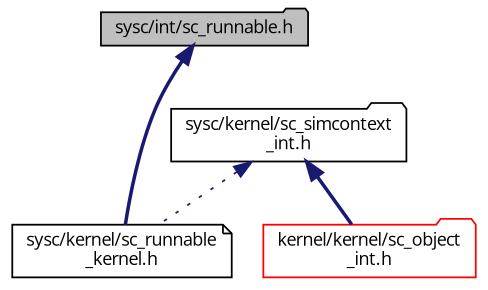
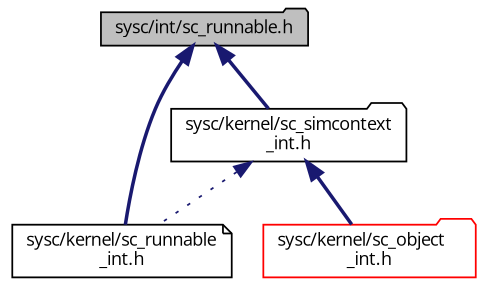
edge "sysc/kernel/sc_simcontext _int.h" -> "sysc/int/sc_runnable.h": added
node "sysc/kernel/sc_runnable _kernel.h": label "sysc/kernel/sc_runnable _kernel.h" -> "sysc/kernel/sc_runnable _int.h"
node "kernel/kernel/sc_object _int.h": label "kernel/kernel/sc_object _int.h" -> "sysc/kernel/sc_object _int.h"
